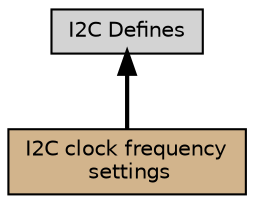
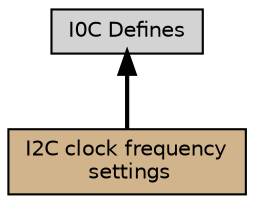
node "I2C Defines": label "I2C Defines" -> "I0C Defines"
